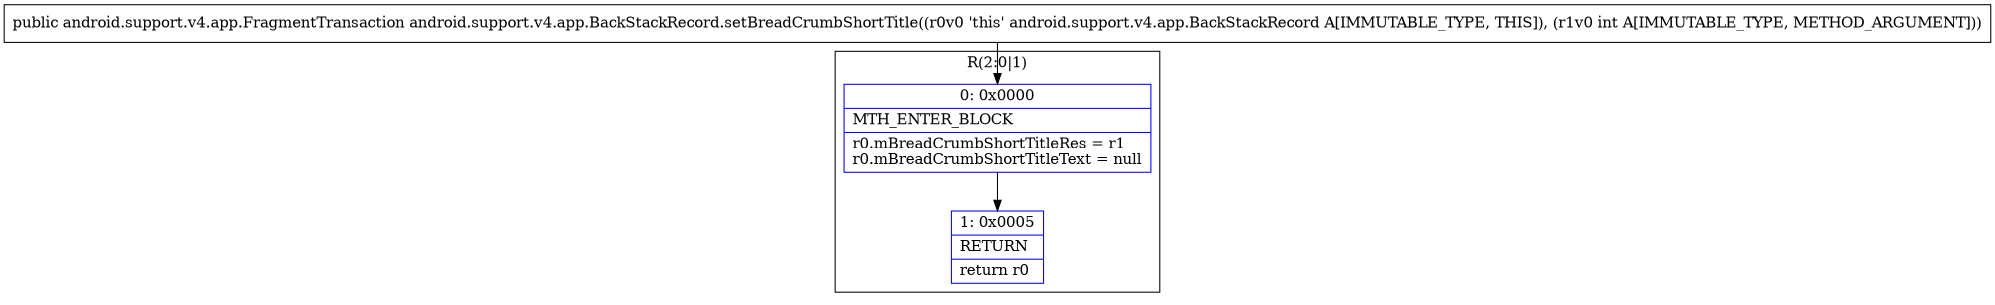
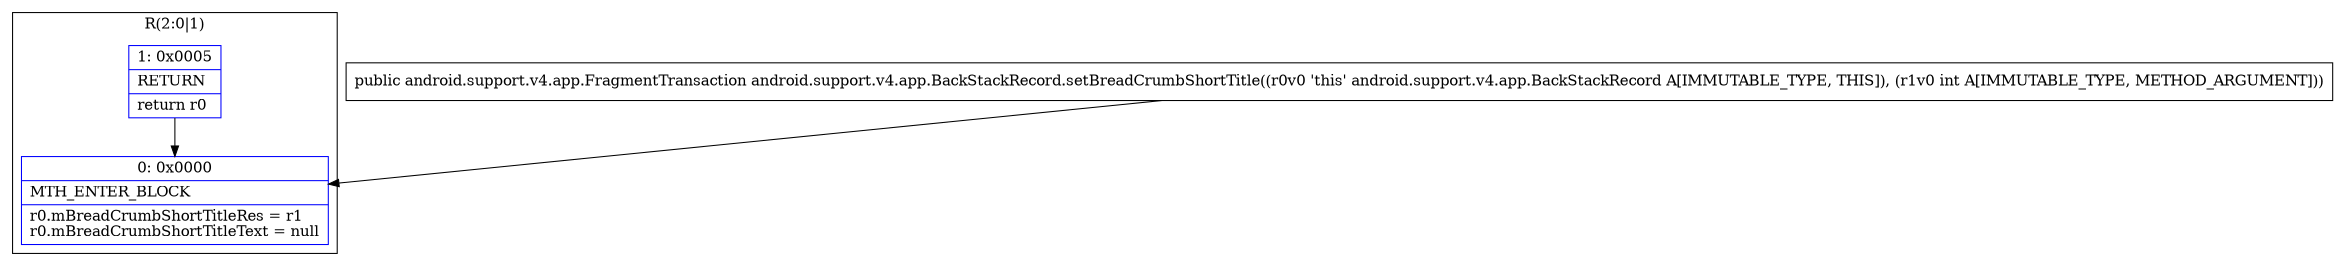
edge "0: 0x0000" -> "1: 0x0005": reversed
